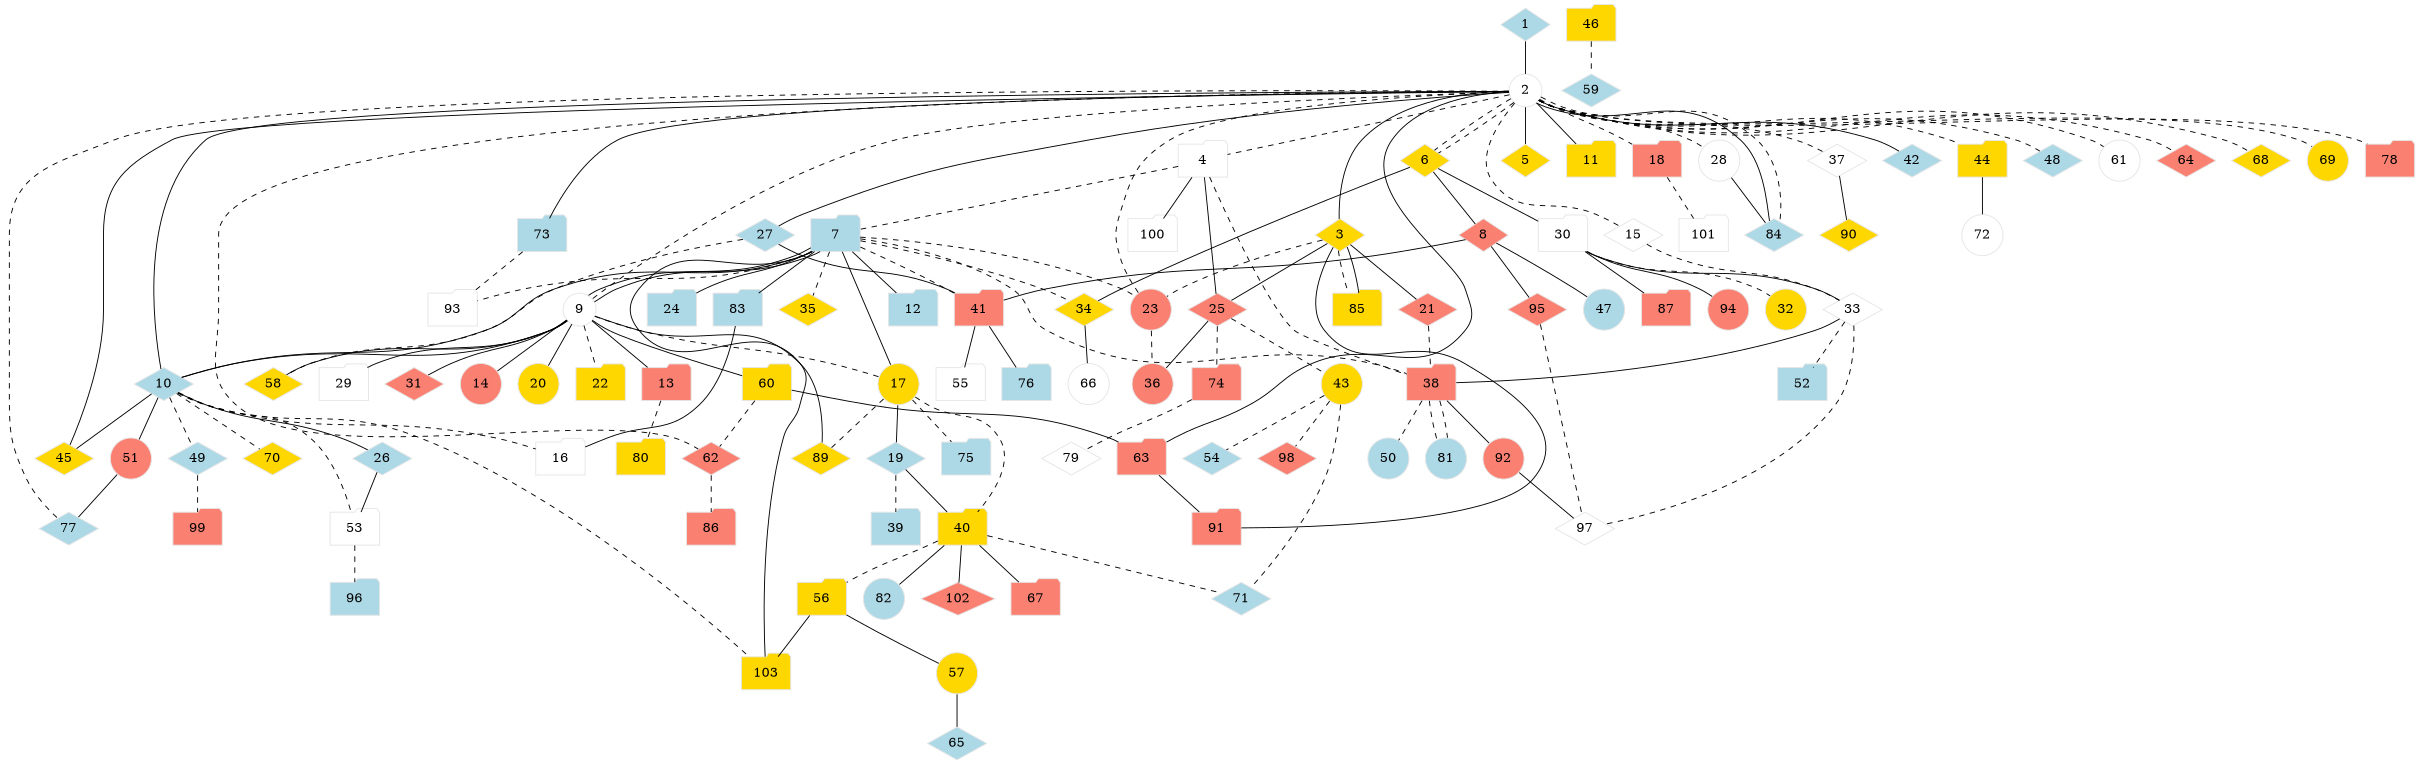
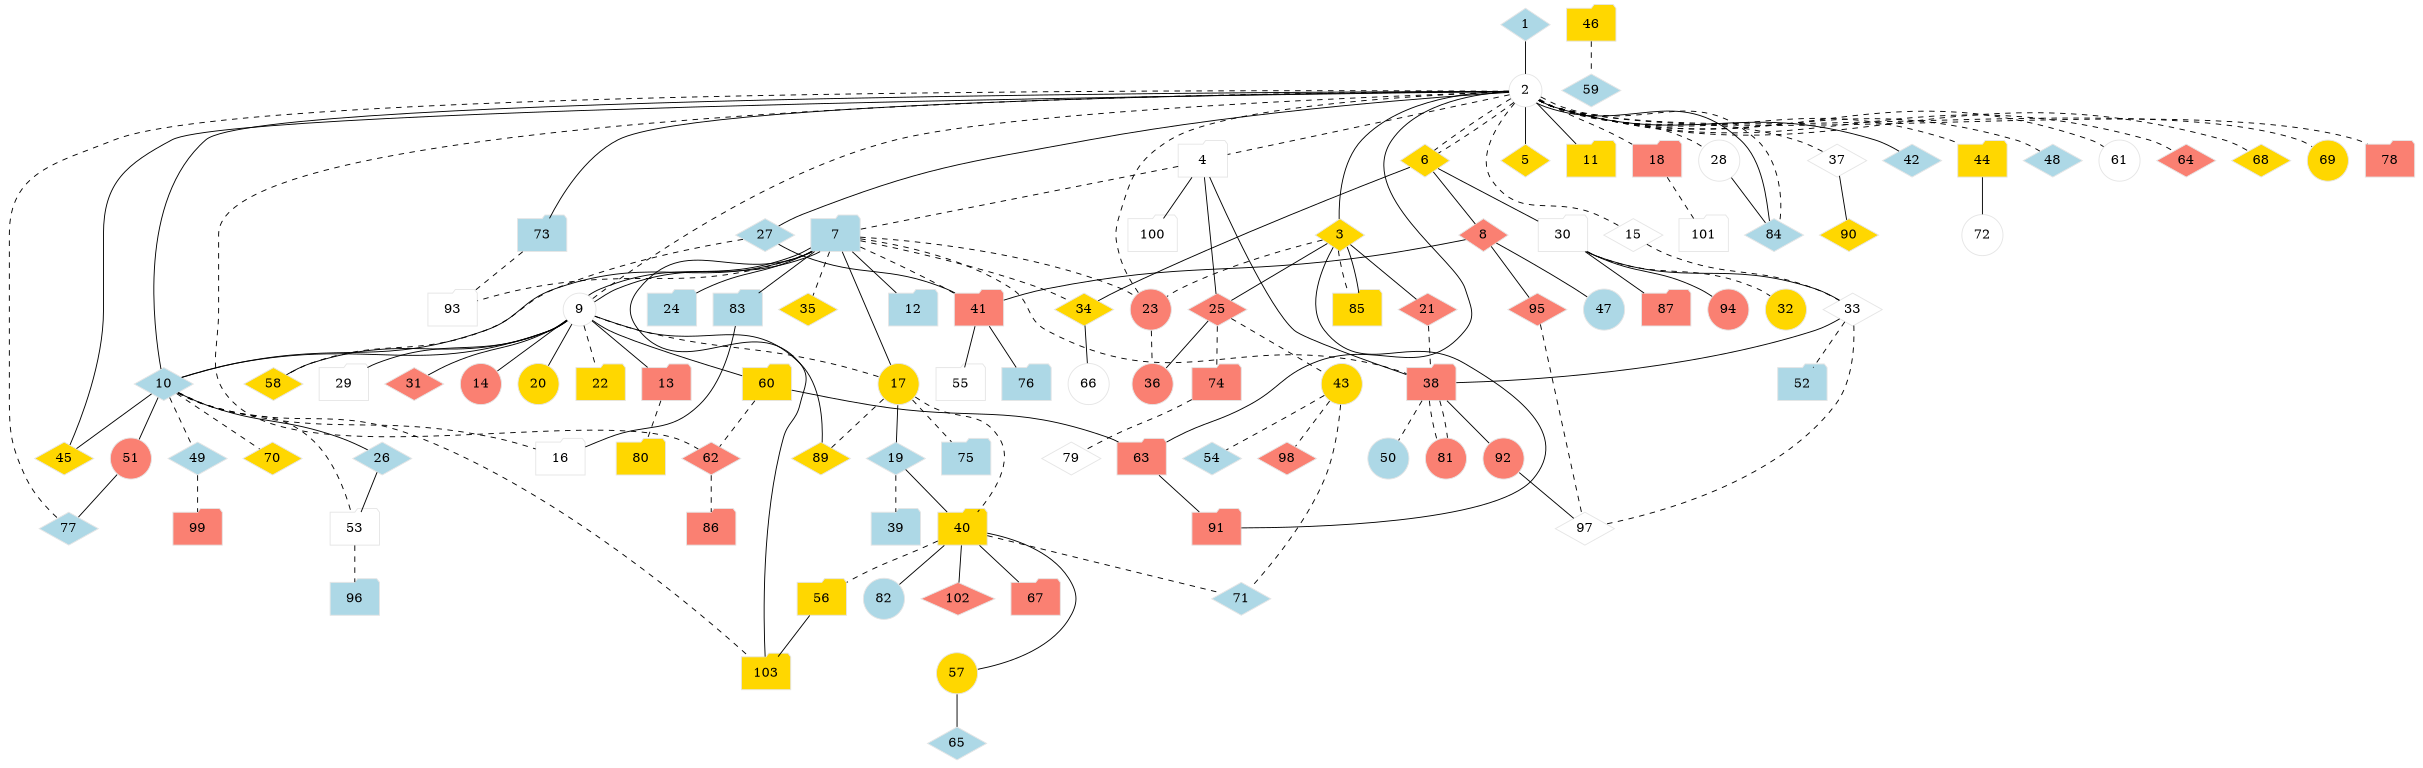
edge "4" -- "38": style dashed -> solid
node "81": fillcolor lightblue -> salmon
edge "56" -- "57": now "40" -- "57"
